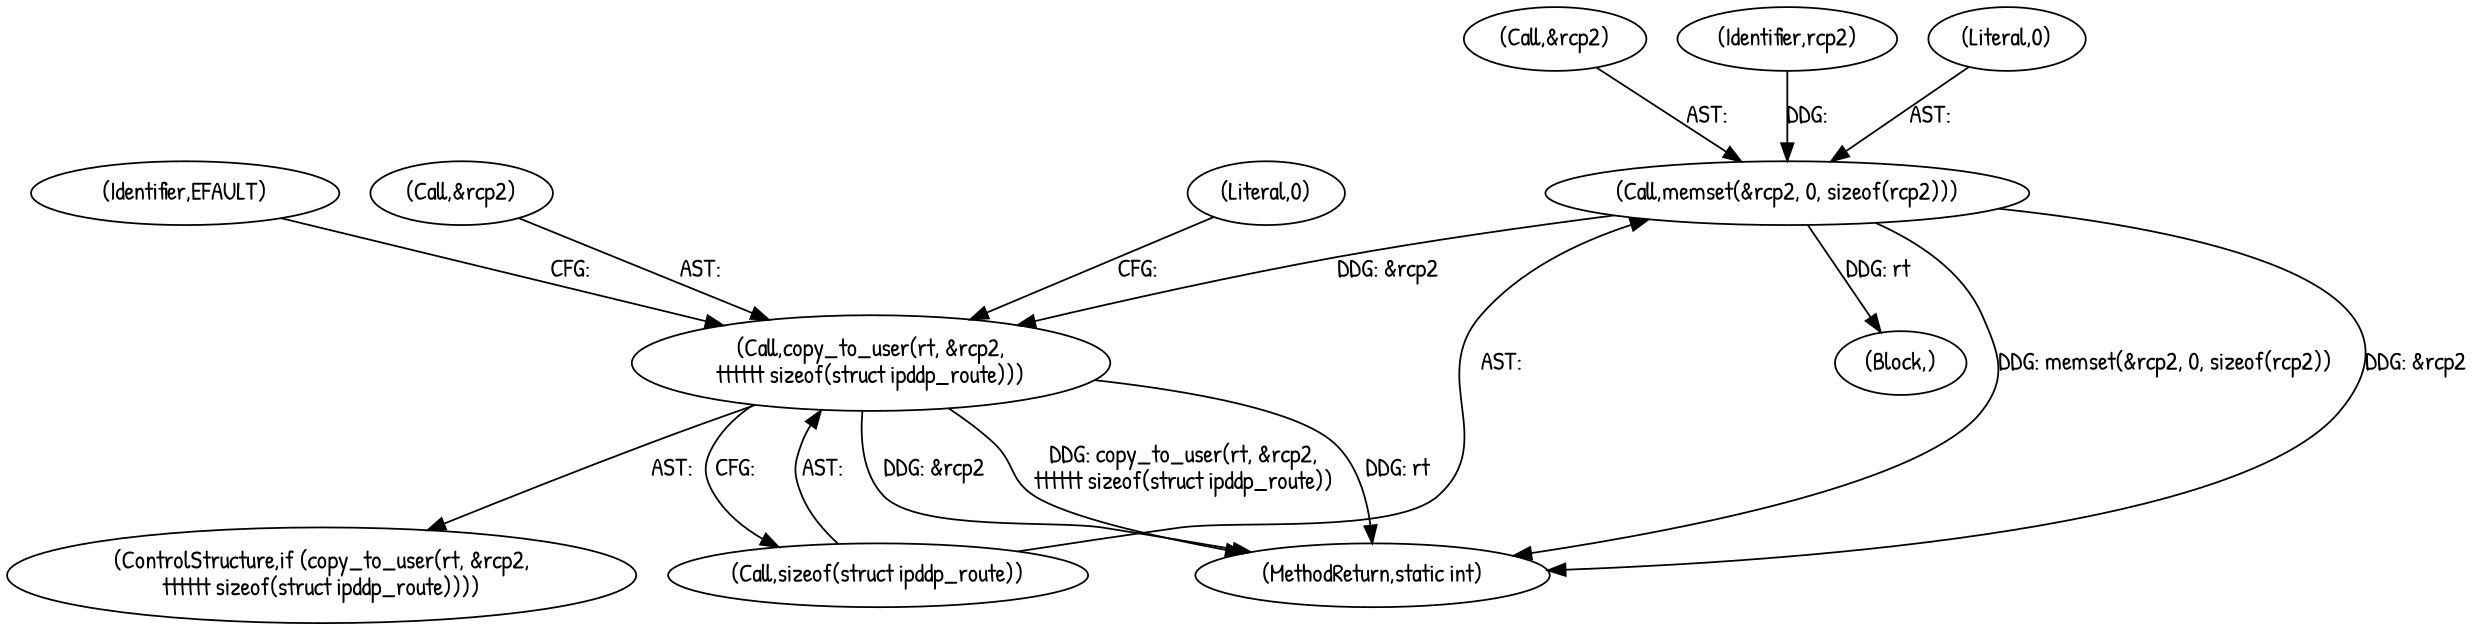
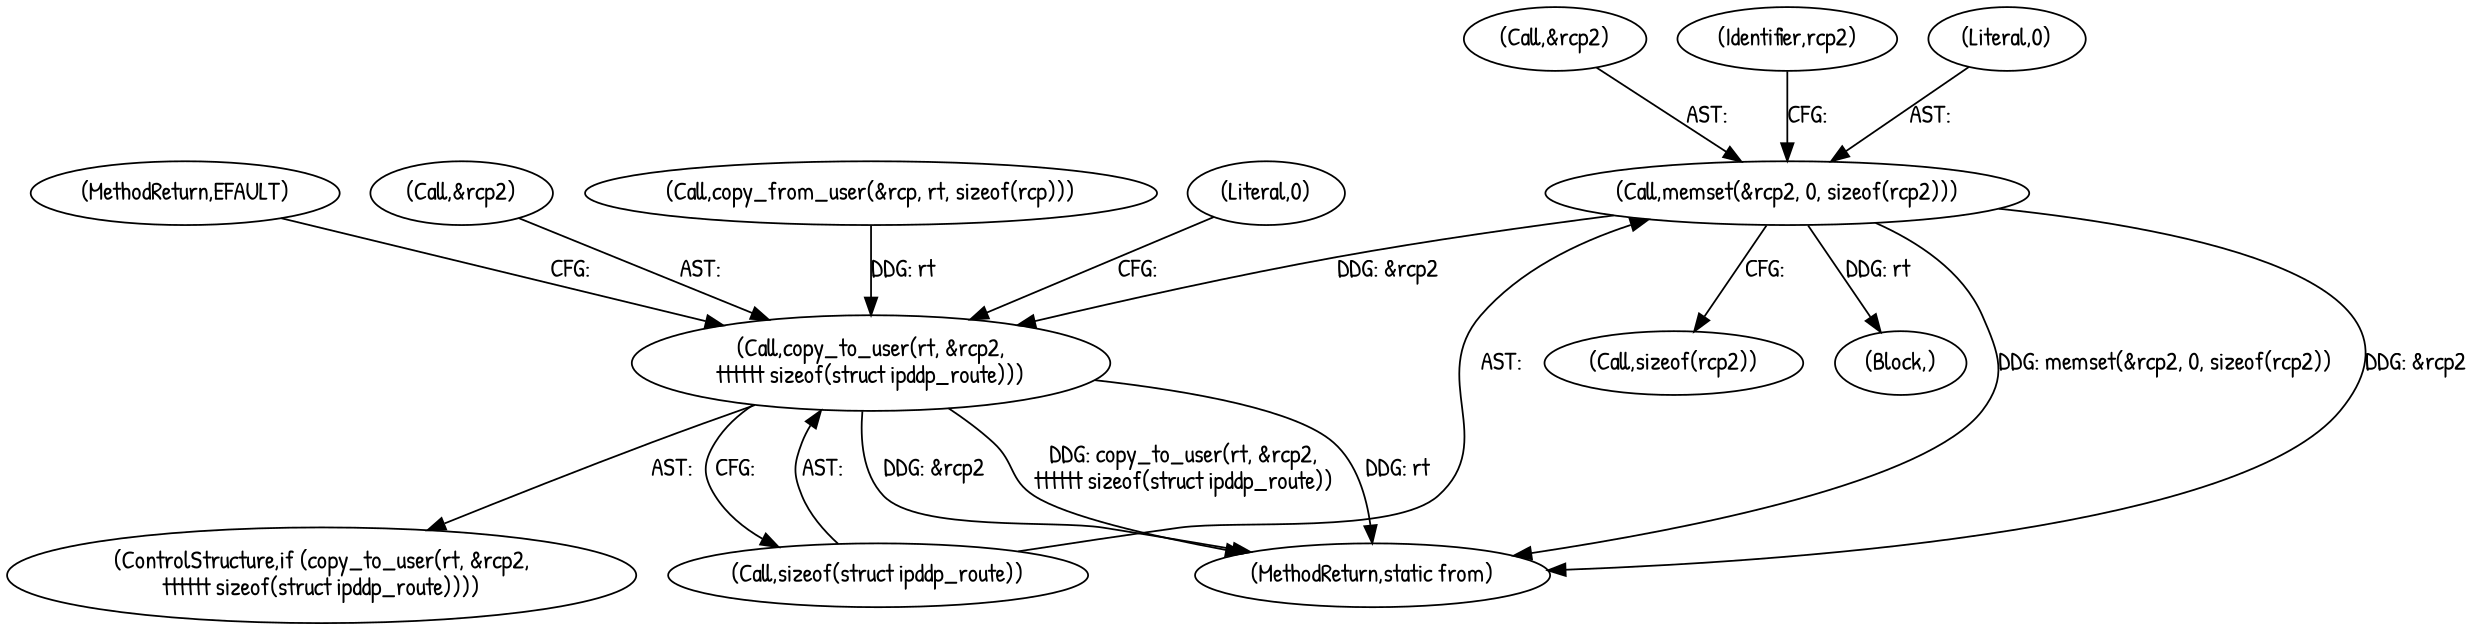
edge "(Identifier,rcp2)" -> "(Call,memset(&rcp2, 0, sizeof(rcp2)))": label "DDG: " -> "CFG: "
node "(Identifier,EFAULT)": label "(Identifier,EFAULT)" -> "(MethodReturn,EFAULT)"
node "(Call,copy_from_user(&rcp, rt, sizeof(rcp)))": added
node "(Call,sizeof(rcp2))": added
node "(MethodReturn,static int)": label "(MethodReturn,static int)" -> "(MethodReturn,static from)"
